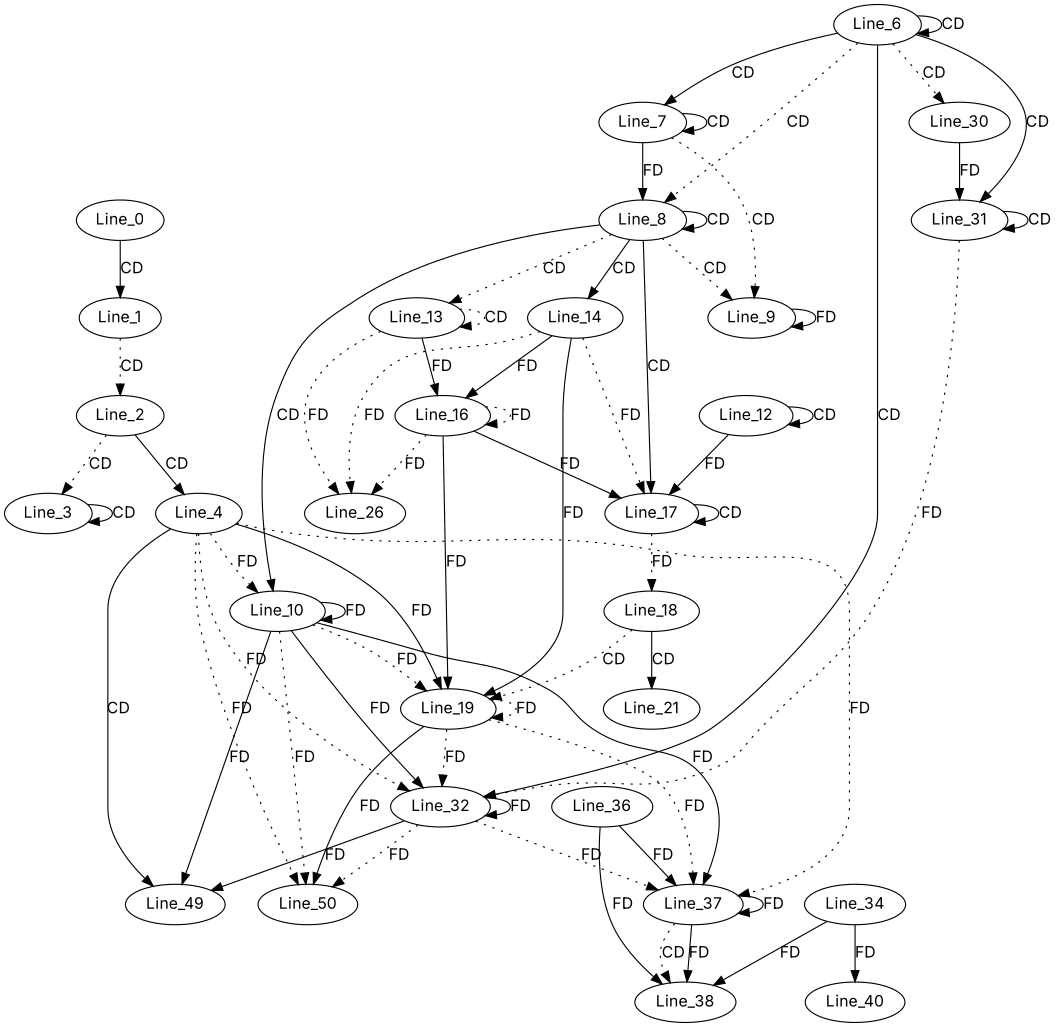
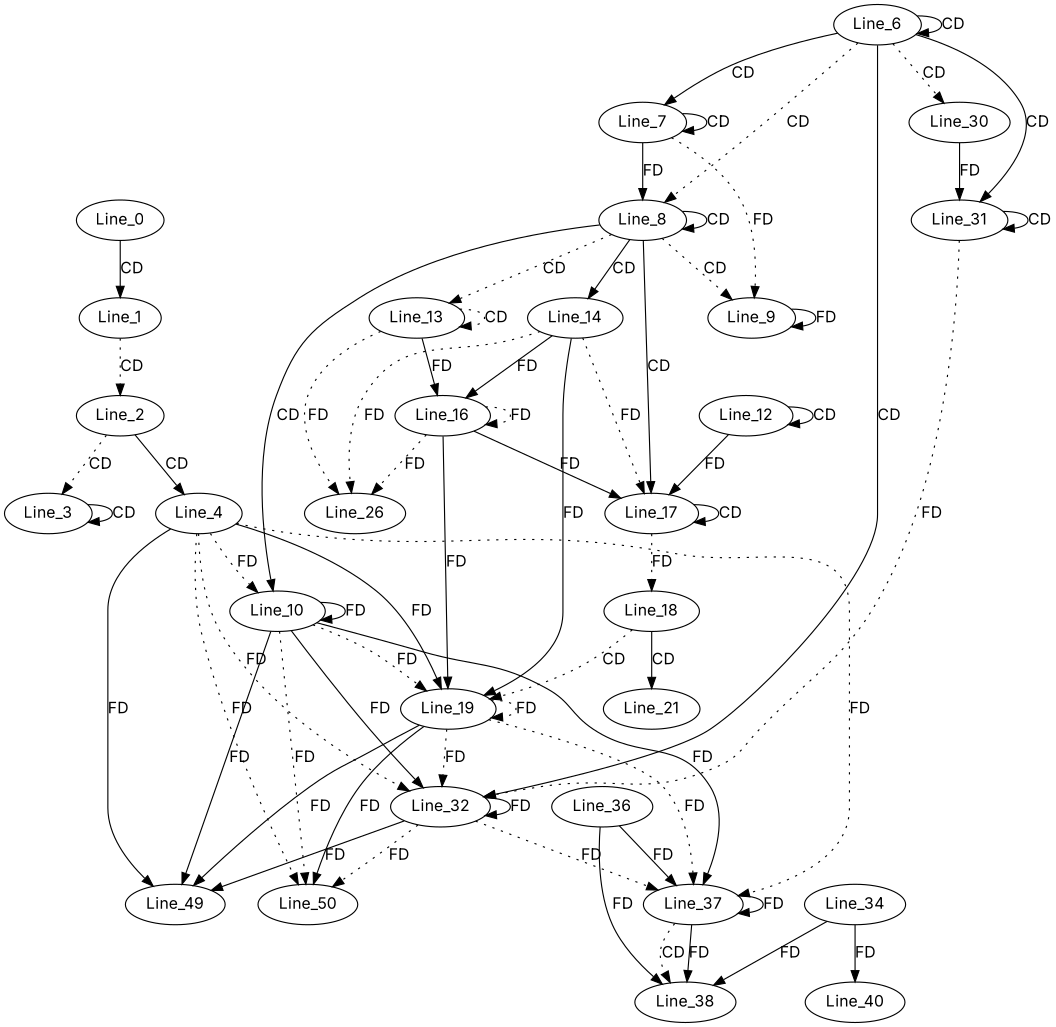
edge "Line_7" -> "Line_9": label "CD" -> "FD"
edge "Line_4" -> "Line_49": label "CD" -> "FD"
edge "Line_19" -> "Line_49": added, label "FD"
